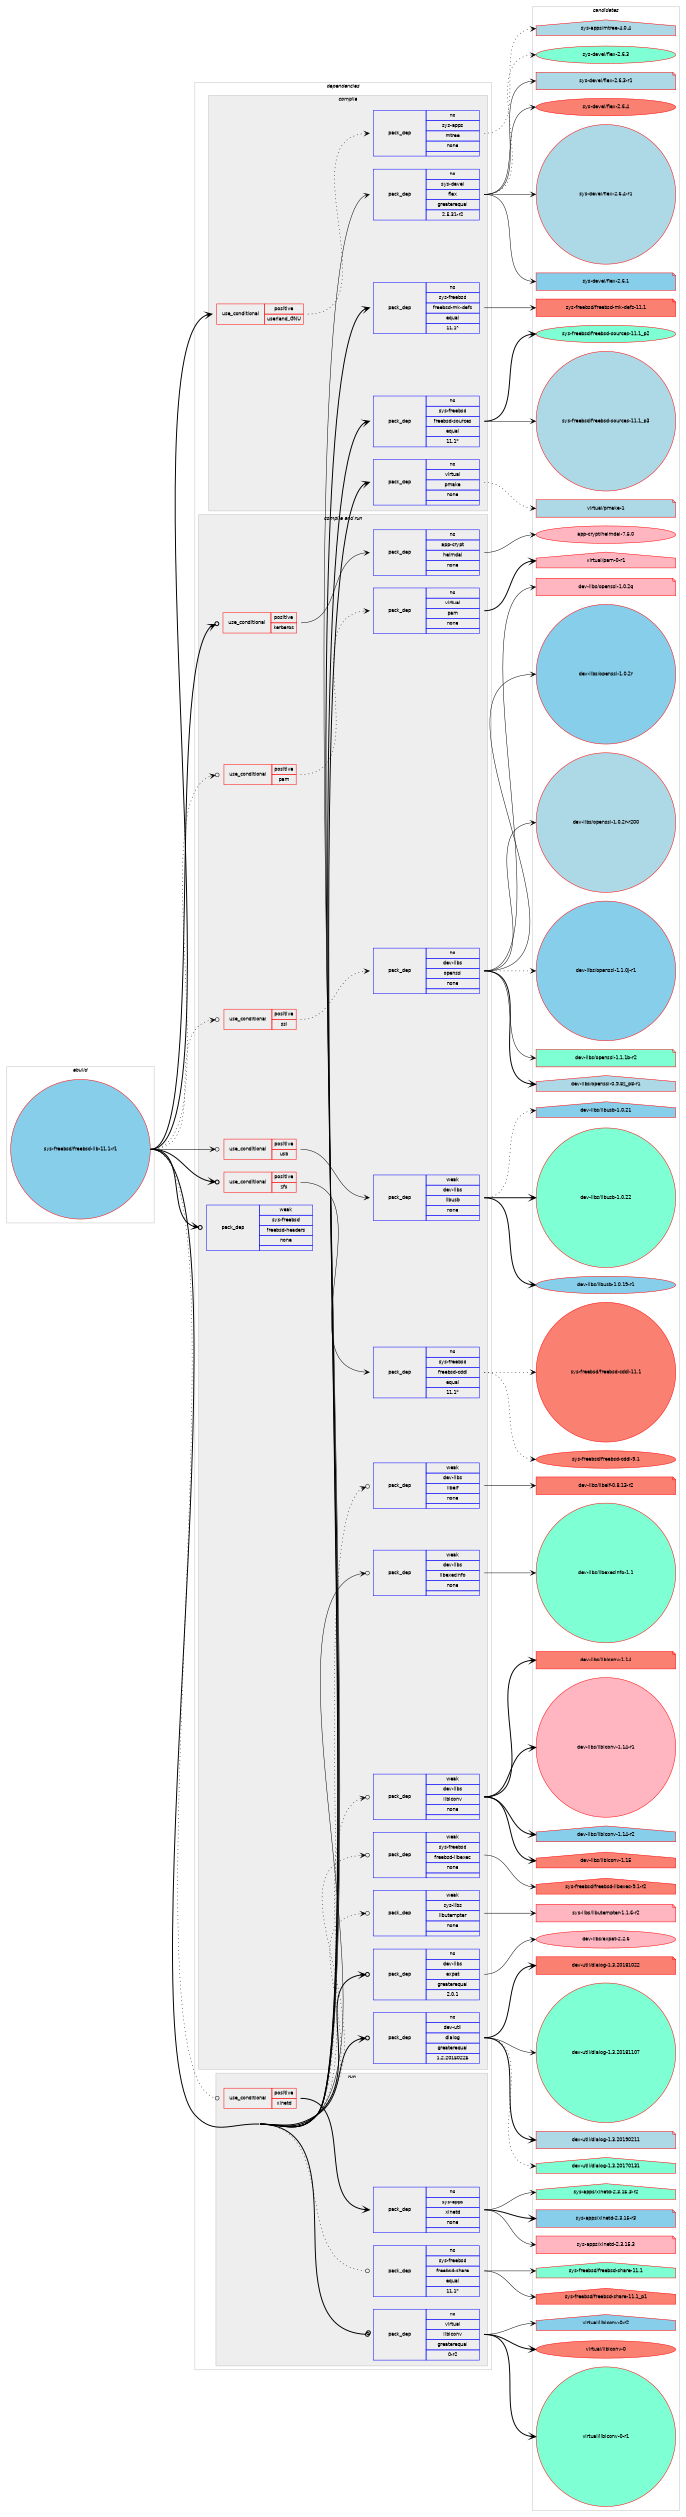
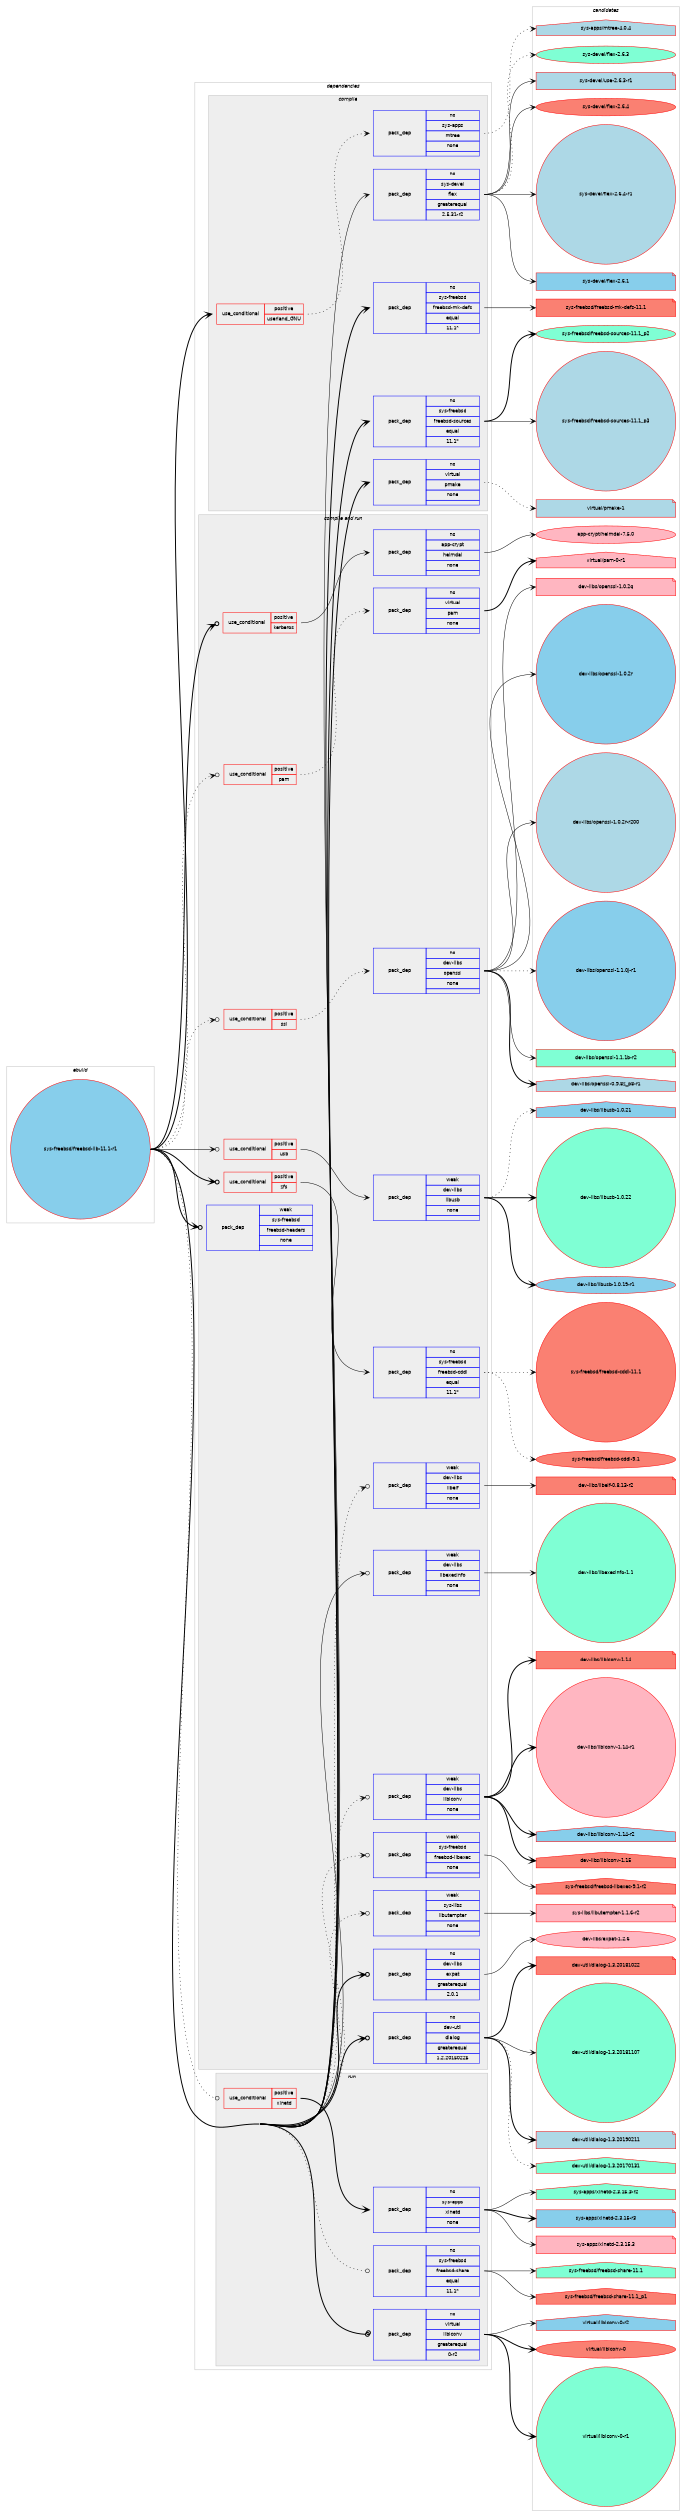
node "sys-devel/flex-2.6.3-r1": label "sys-devel/flex-2.6.3-r1" -> "sys-devel/use-2.6.3-r1"
node "dev-libs/expat-2.2.6": label "dev-libs/expat-2.2.6" -> "dev-libs/expat-1.2.6"
